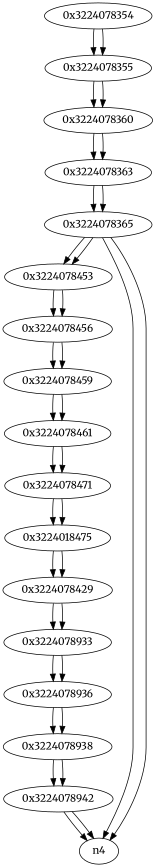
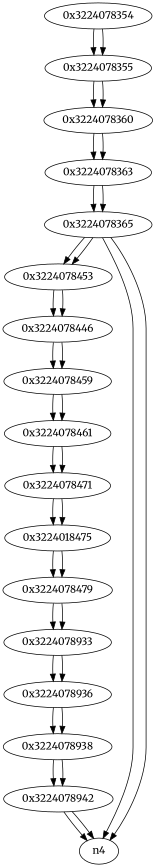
node "0x3224078456": label "0x3224078456" -> "0x3224078446"
node "0x3224078429": label "0x3224078429" -> "0x3224078479"
